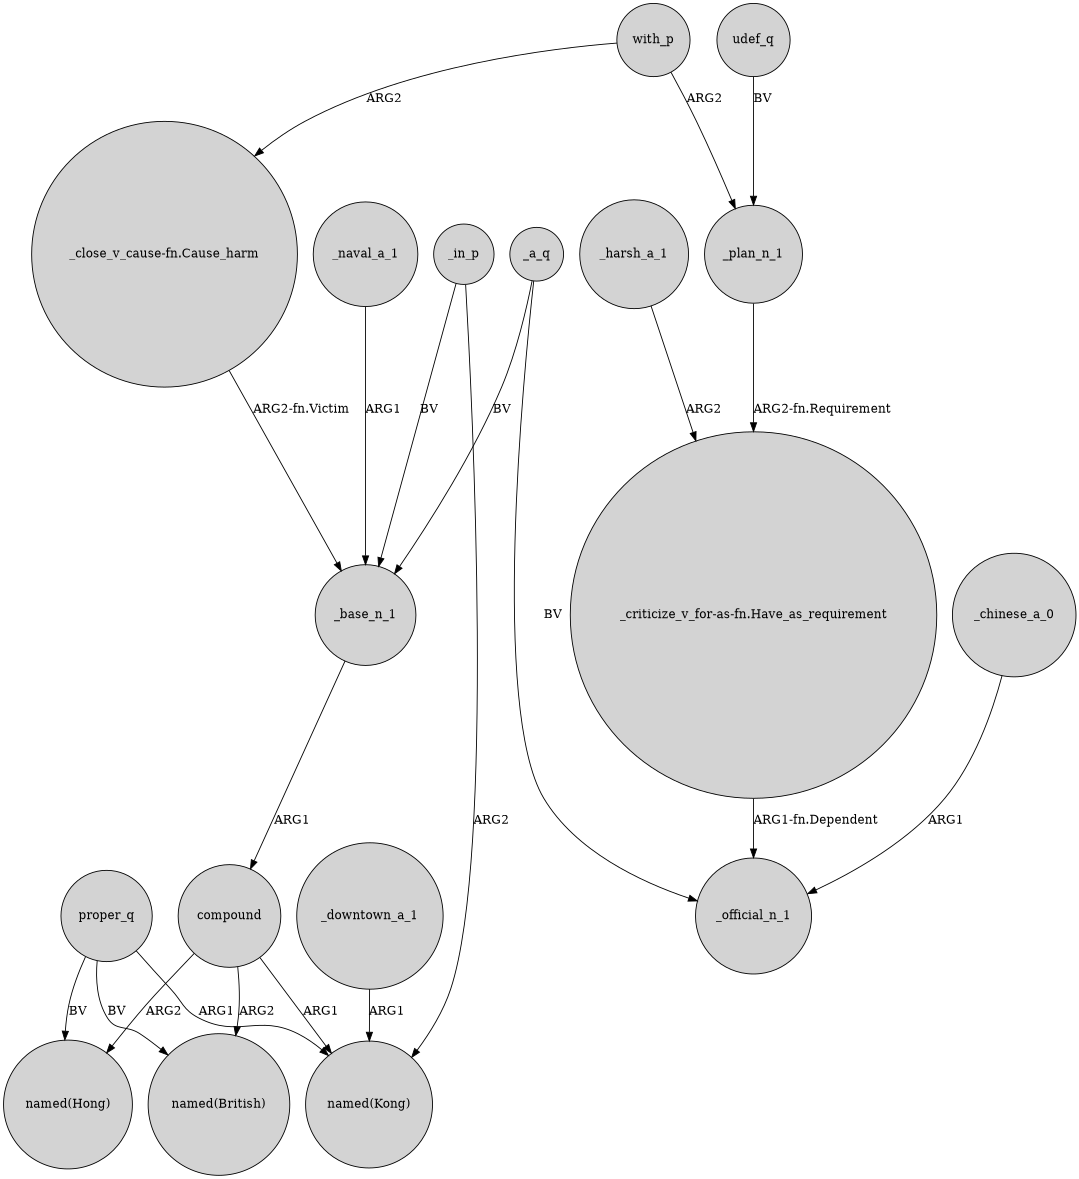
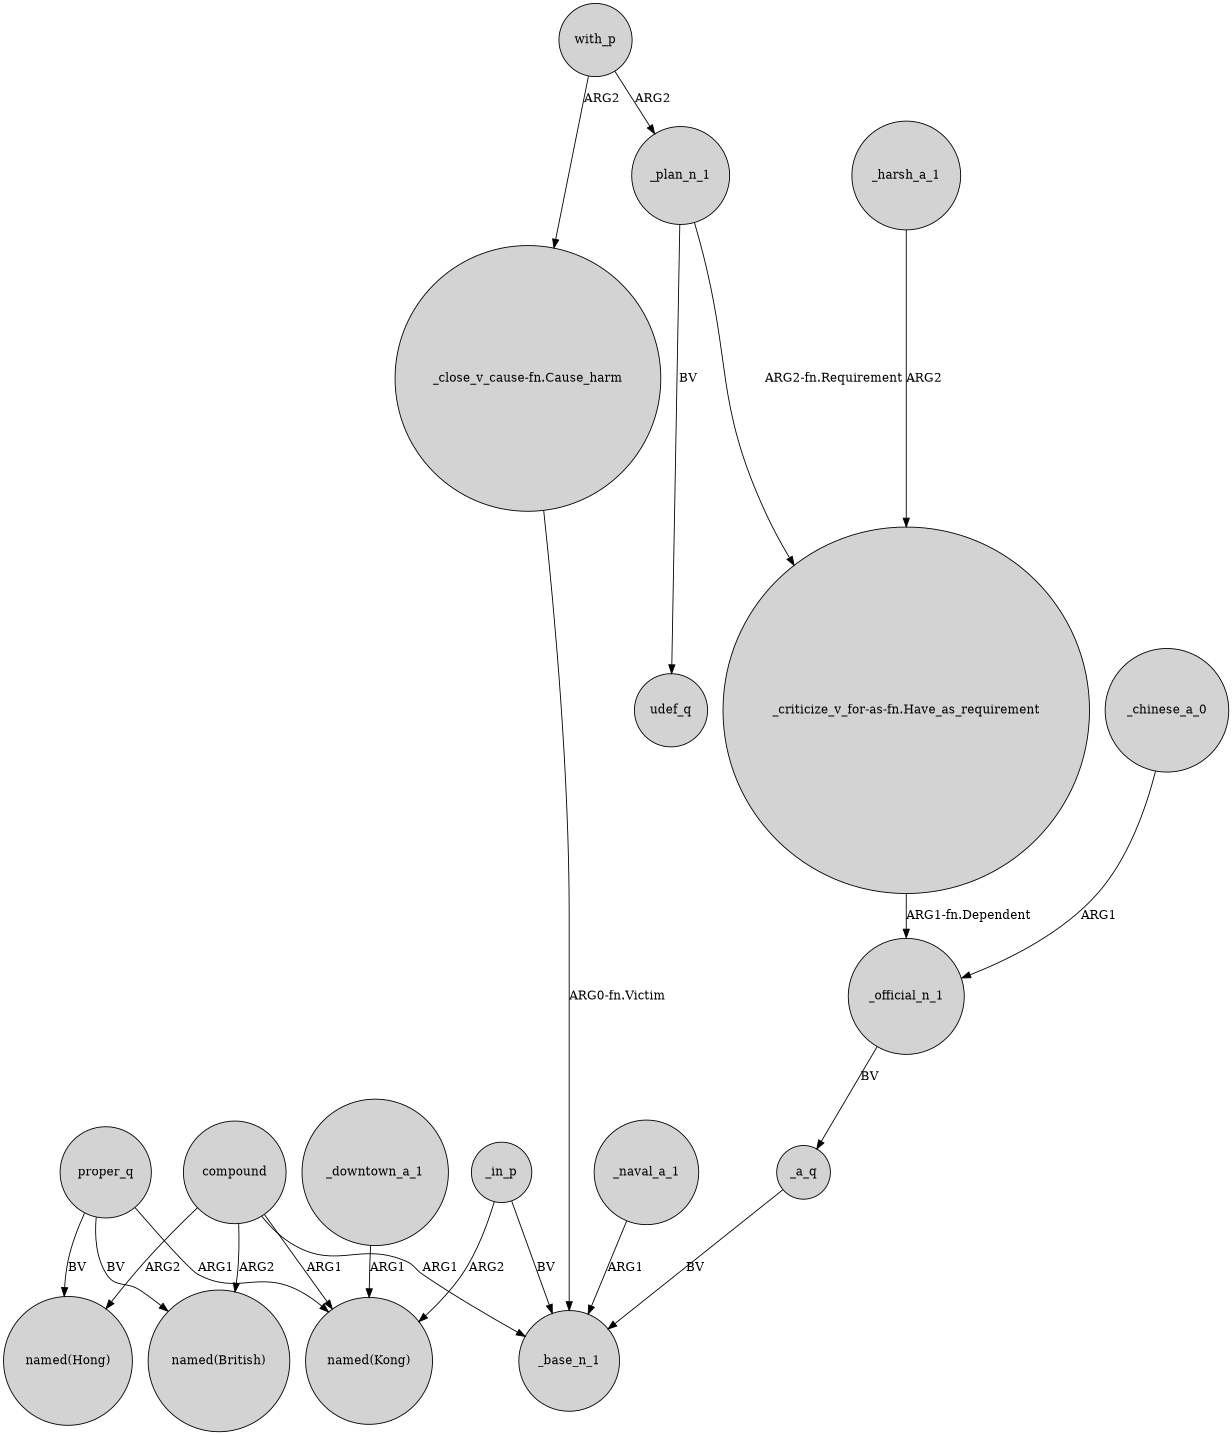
edge "udef_q" -> "_plan_n_1": reversed
edge "_close_v_cause-fn.Cause_harm" -> "_base_n_1": label "ARG2-fn.Victim" -> "ARG0-fn.Victim"
edge "_a_q" -> "_official_n_1": reversed
edge "_base_n_1" -> "compound": reversed
